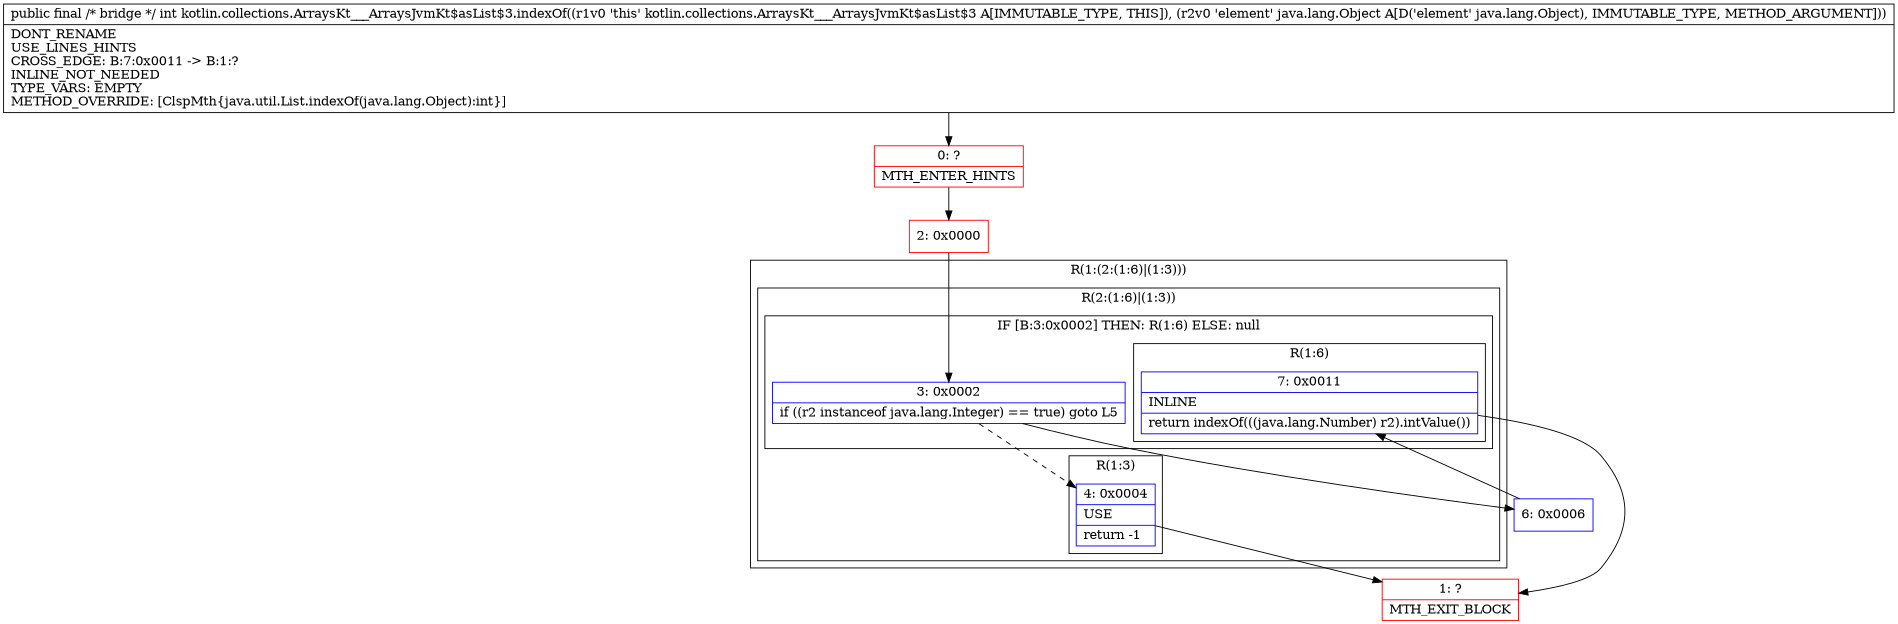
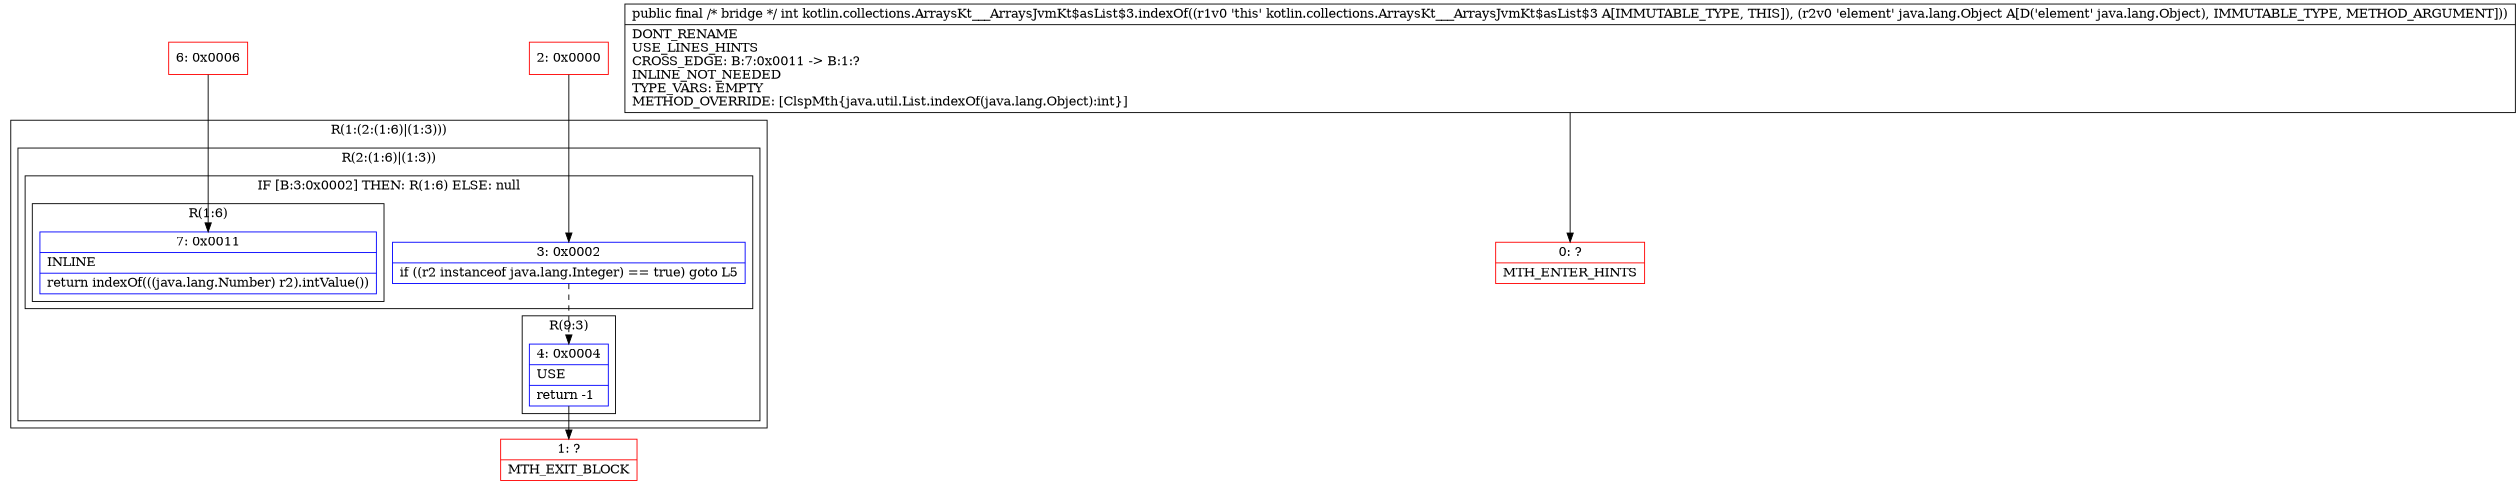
edge "0: ?" -> "2: 0x0000": removed
cluster "R(1:3)": label "R(1:3)" -> "R(9:3)"
edge "3: 0x0002" -> "6: 0x0006": removed
edge "7: 0x0011" -> "1: ?": removed
node "6: 0x0006": color blue -> red
